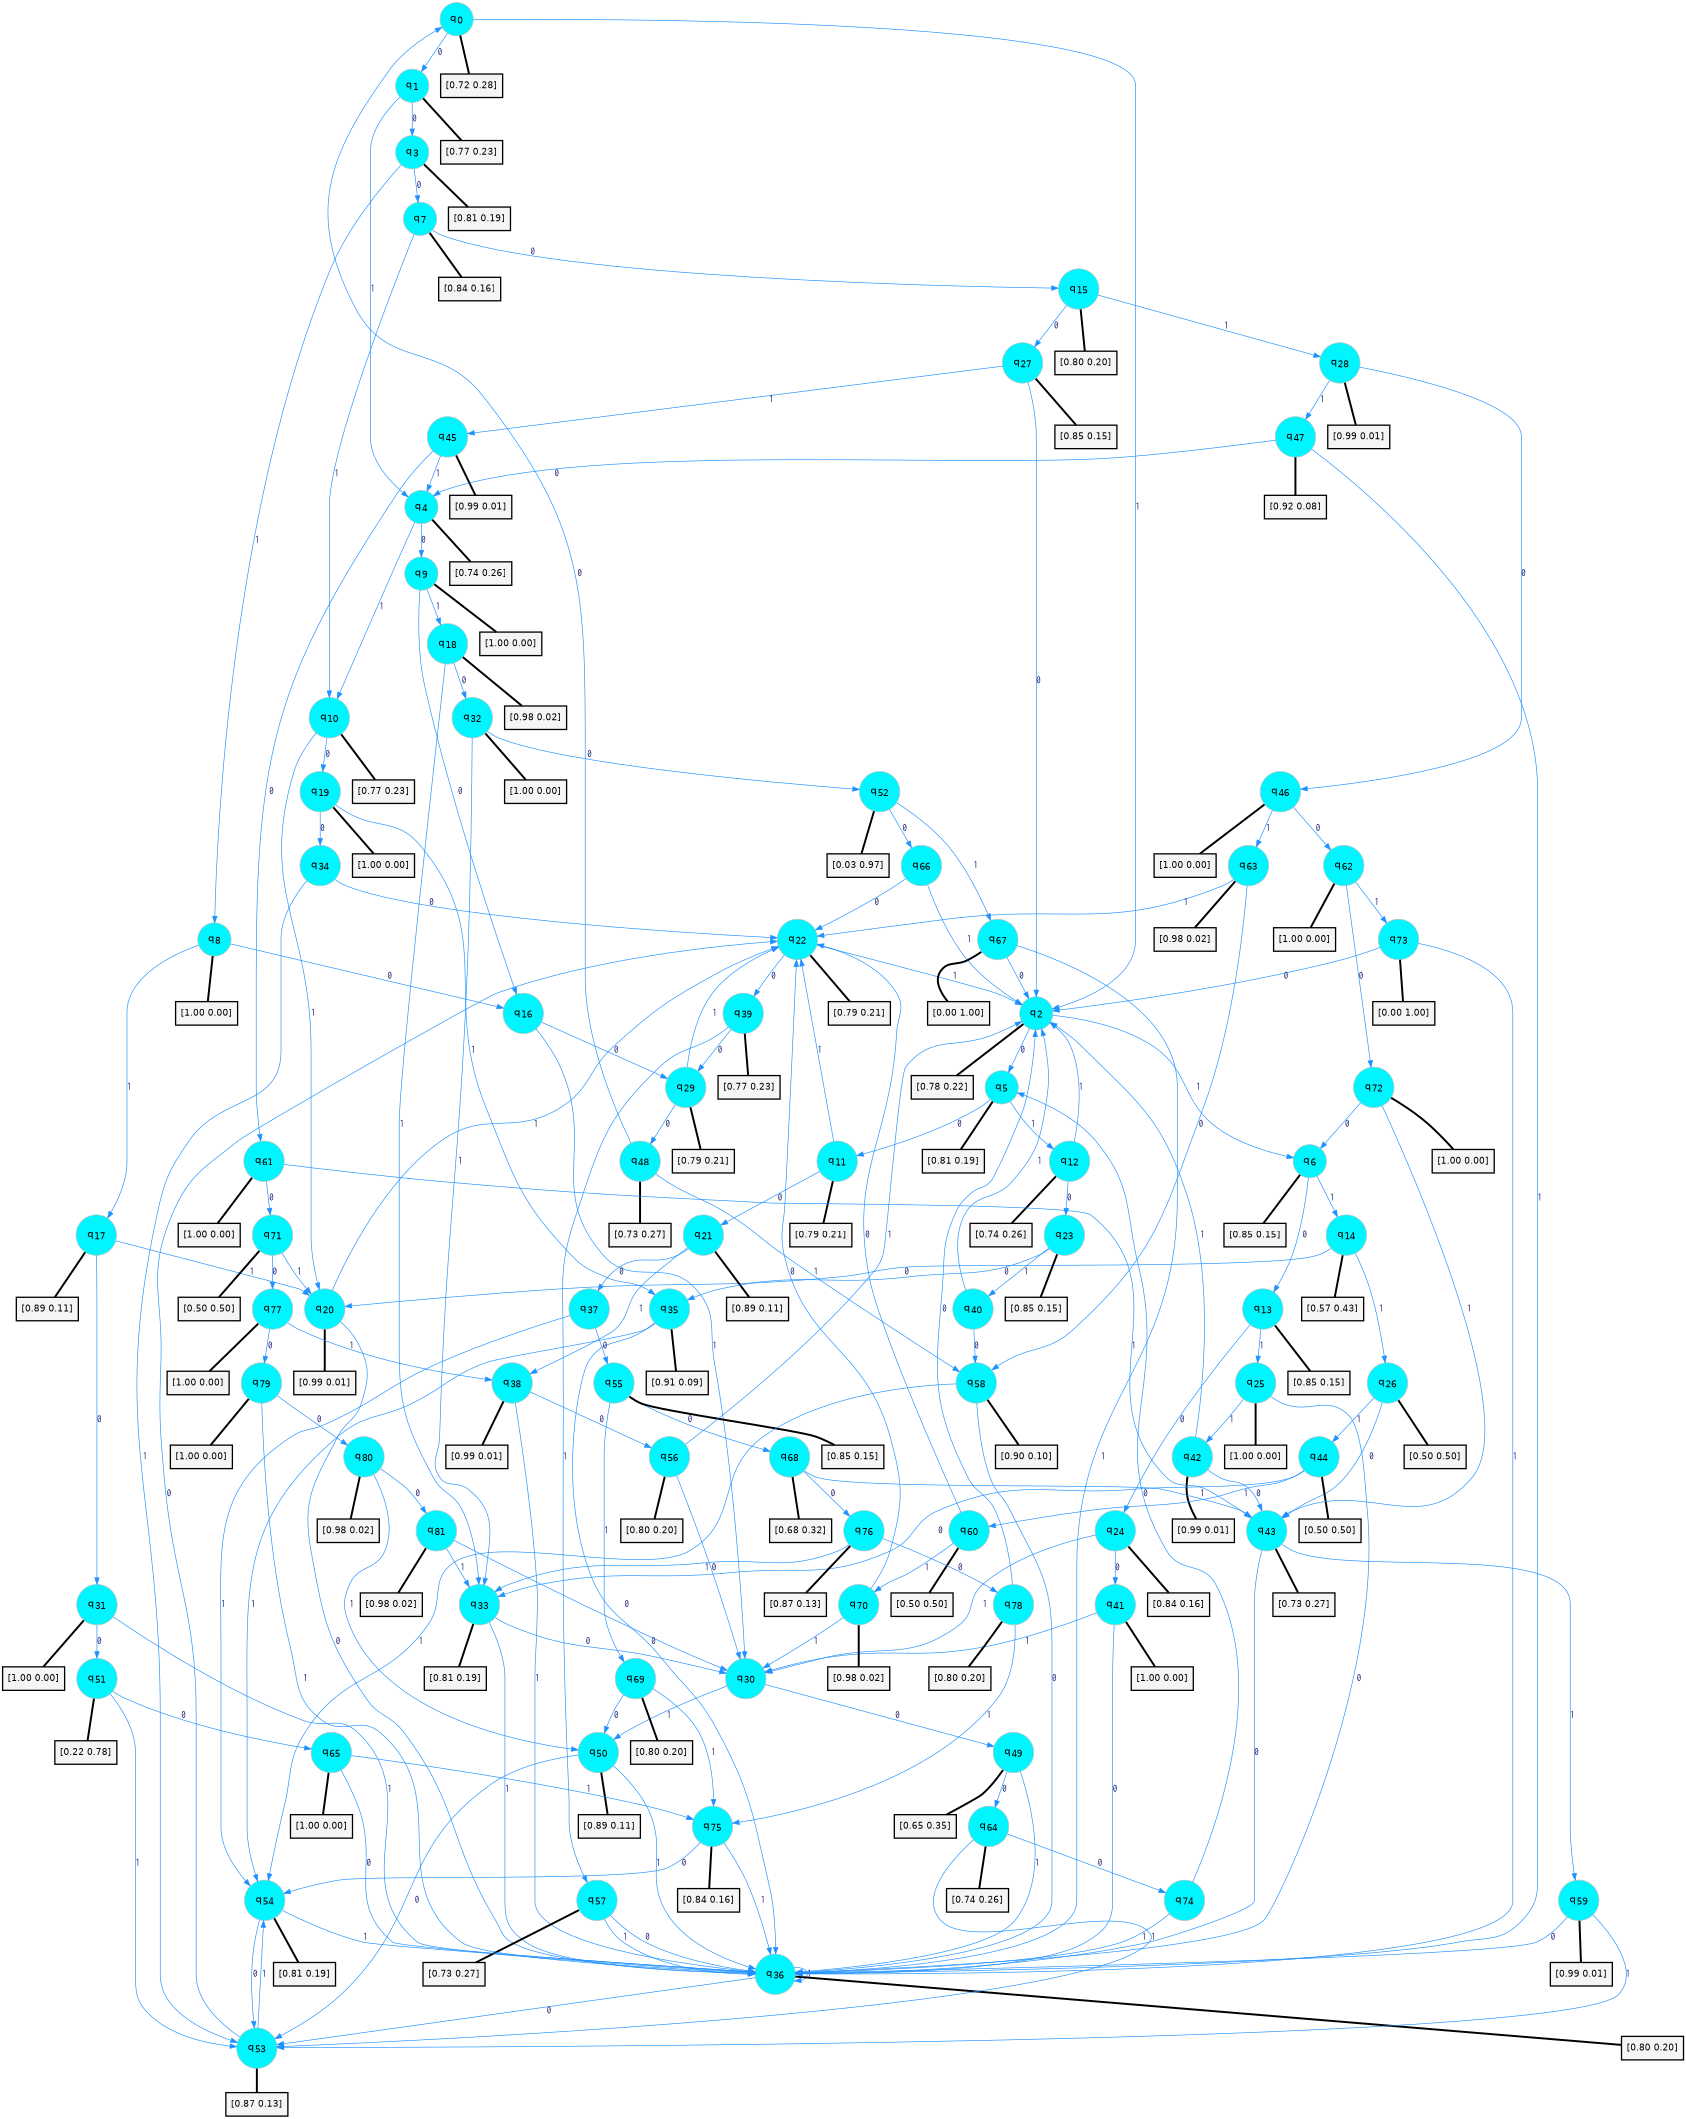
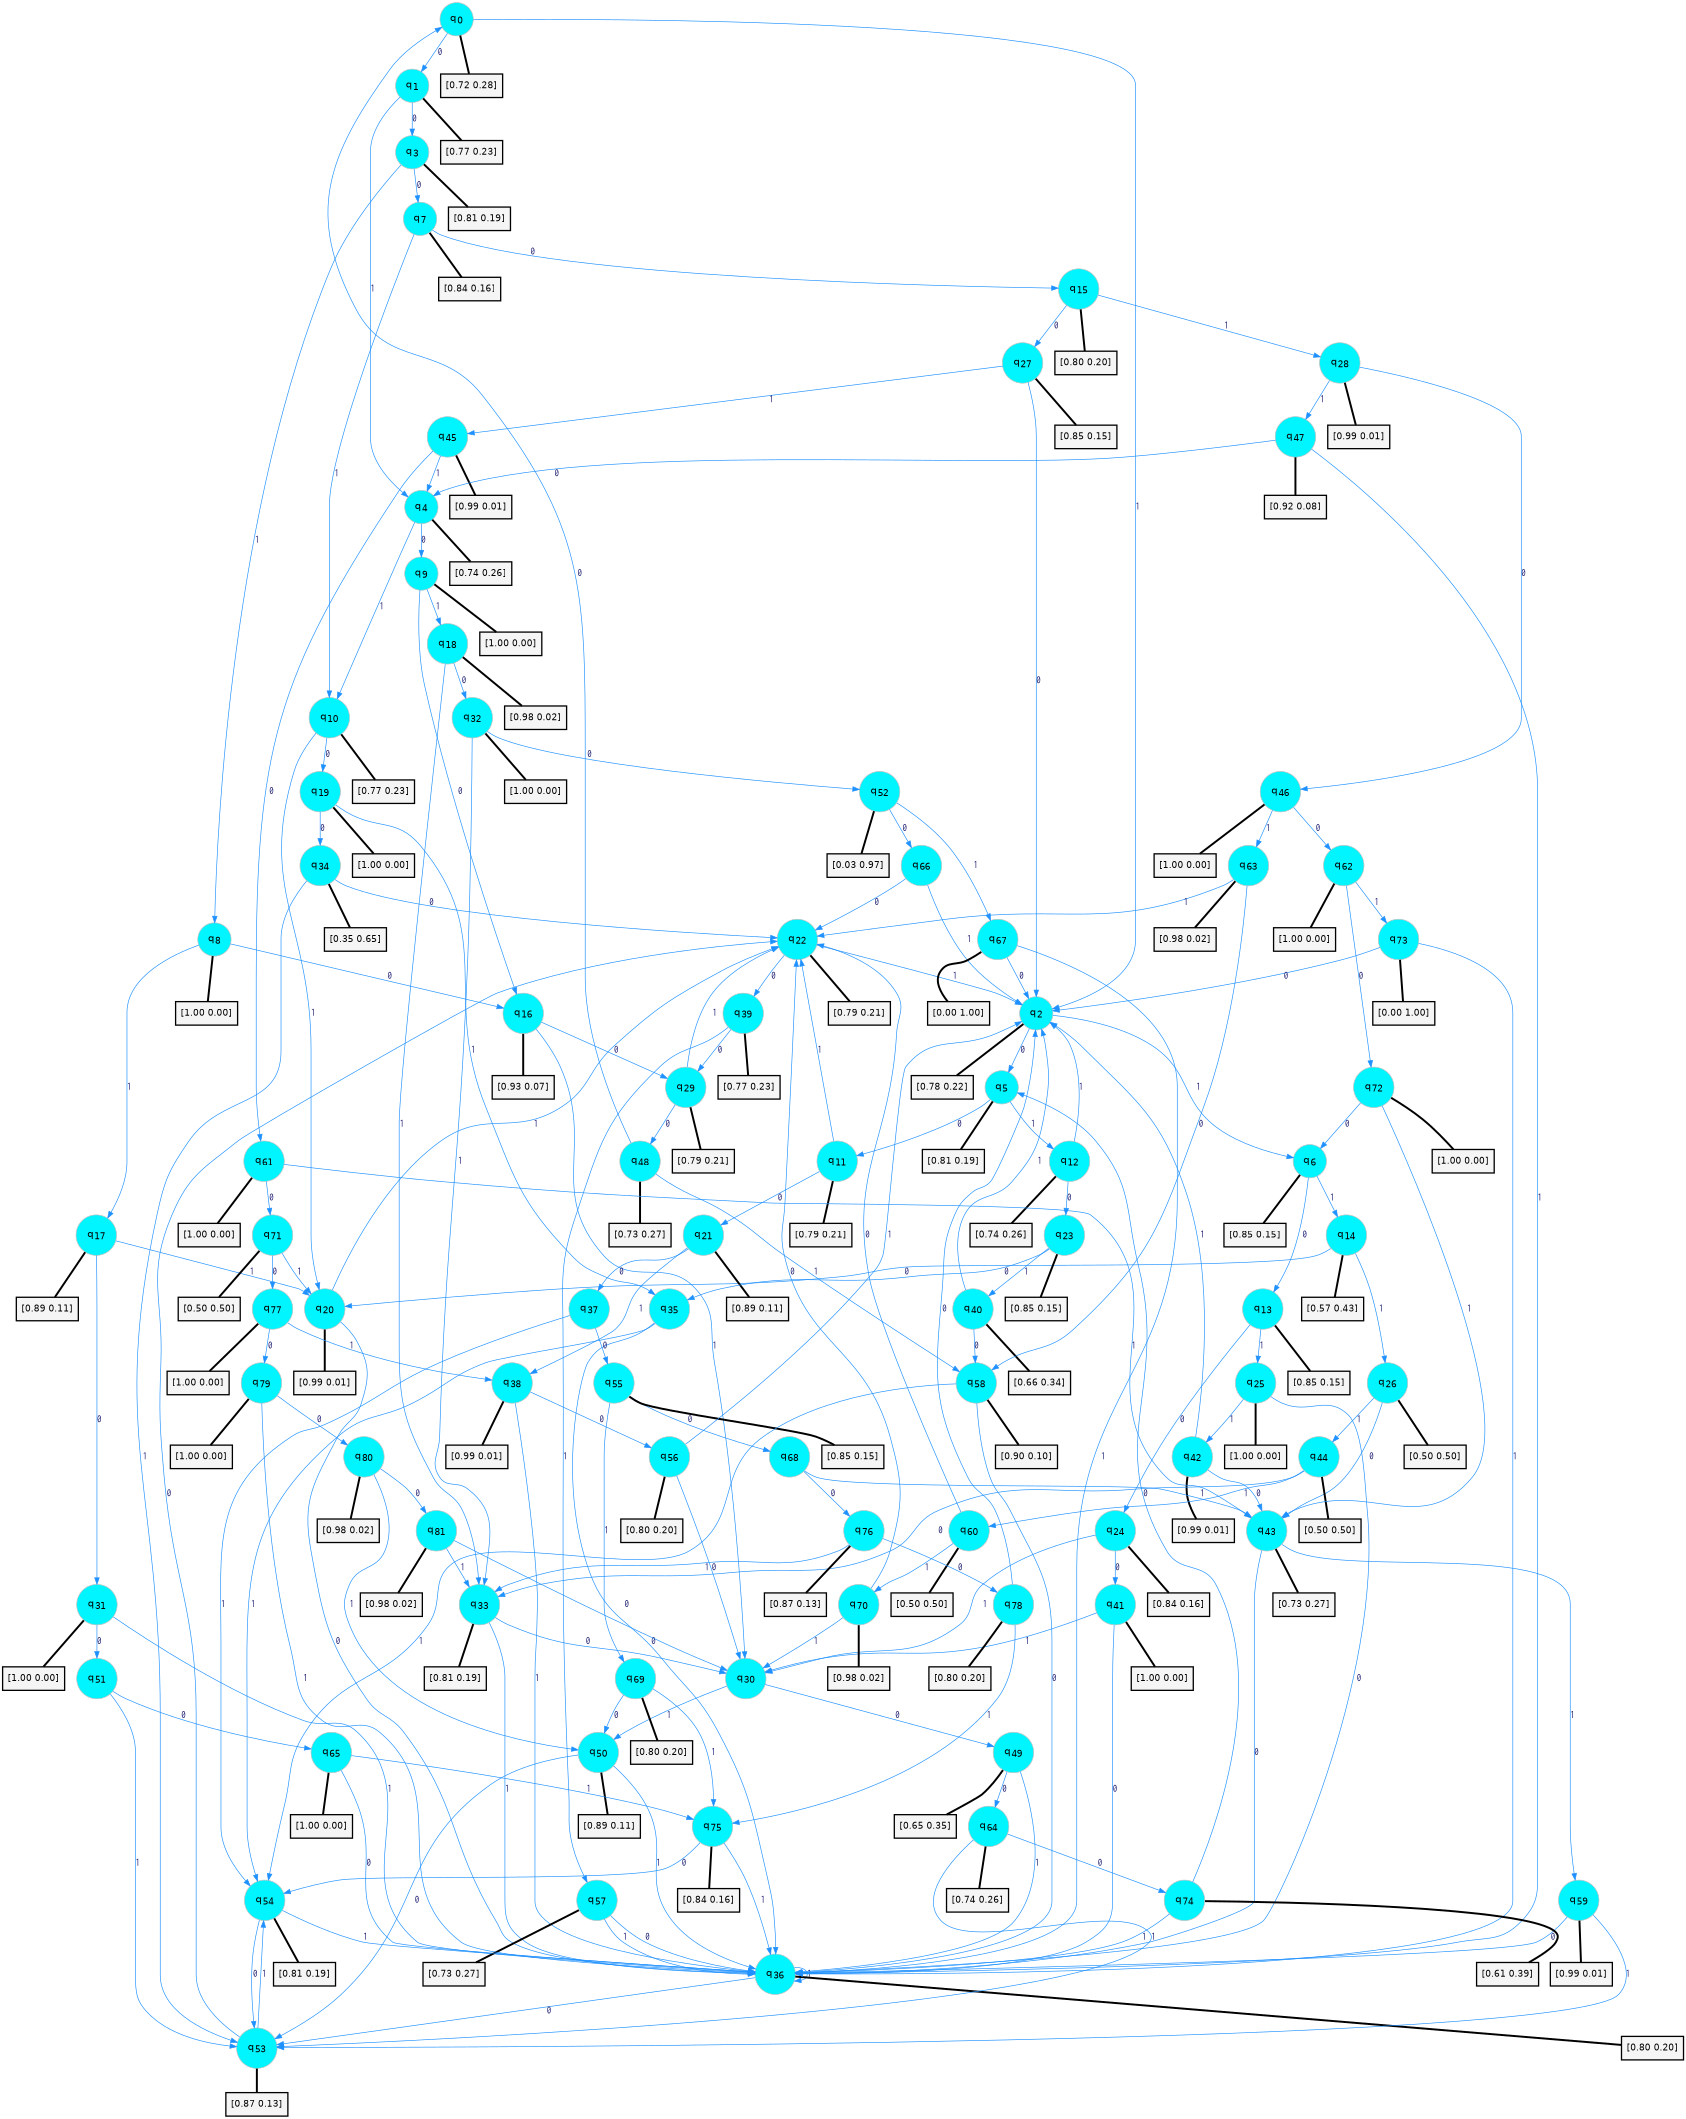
node "[0.35 0.65]": added
node "[0.93 0.07]": added
node "[0.91 0.09]": removed
node "[0.66 0.34]": added
node "[0.68 0.32]": removed
node "[0.22 0.78]": removed
node "[0.61 0.39]": added
